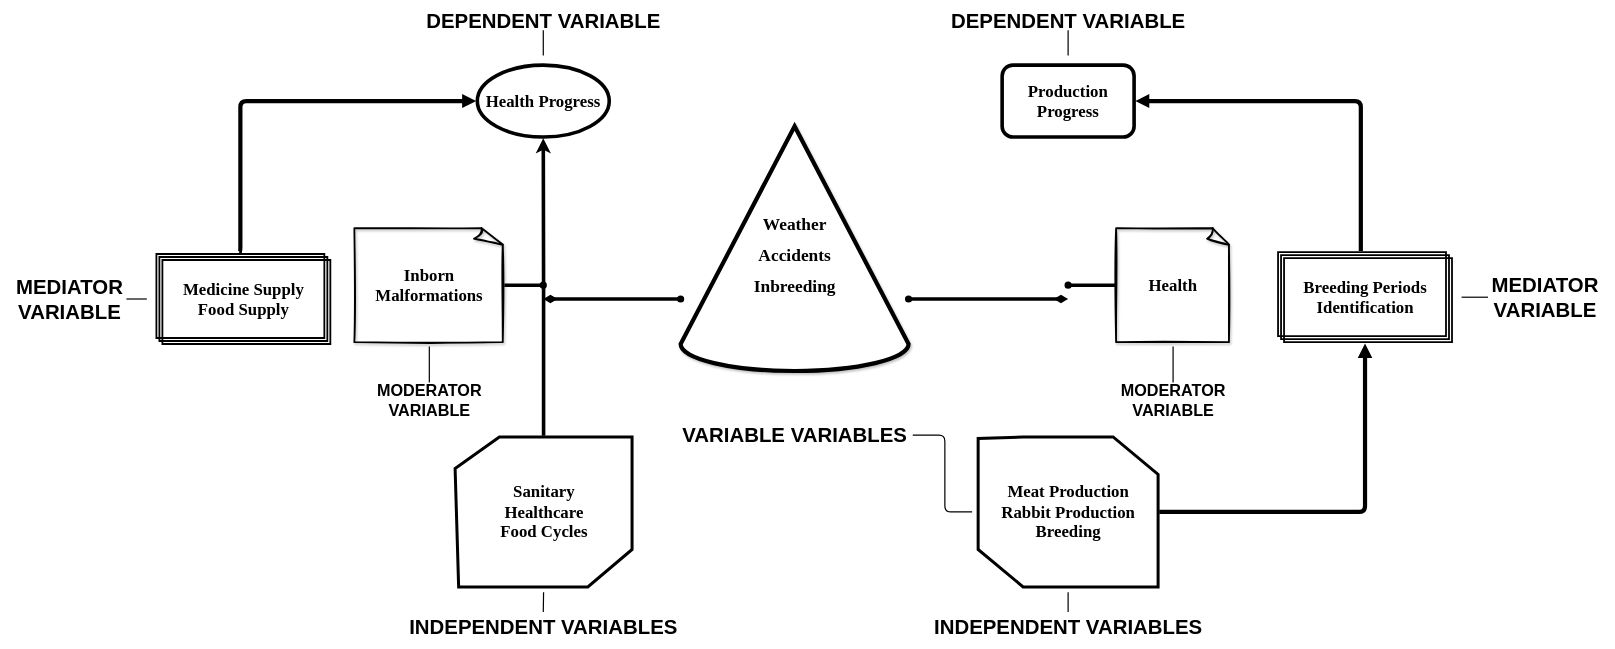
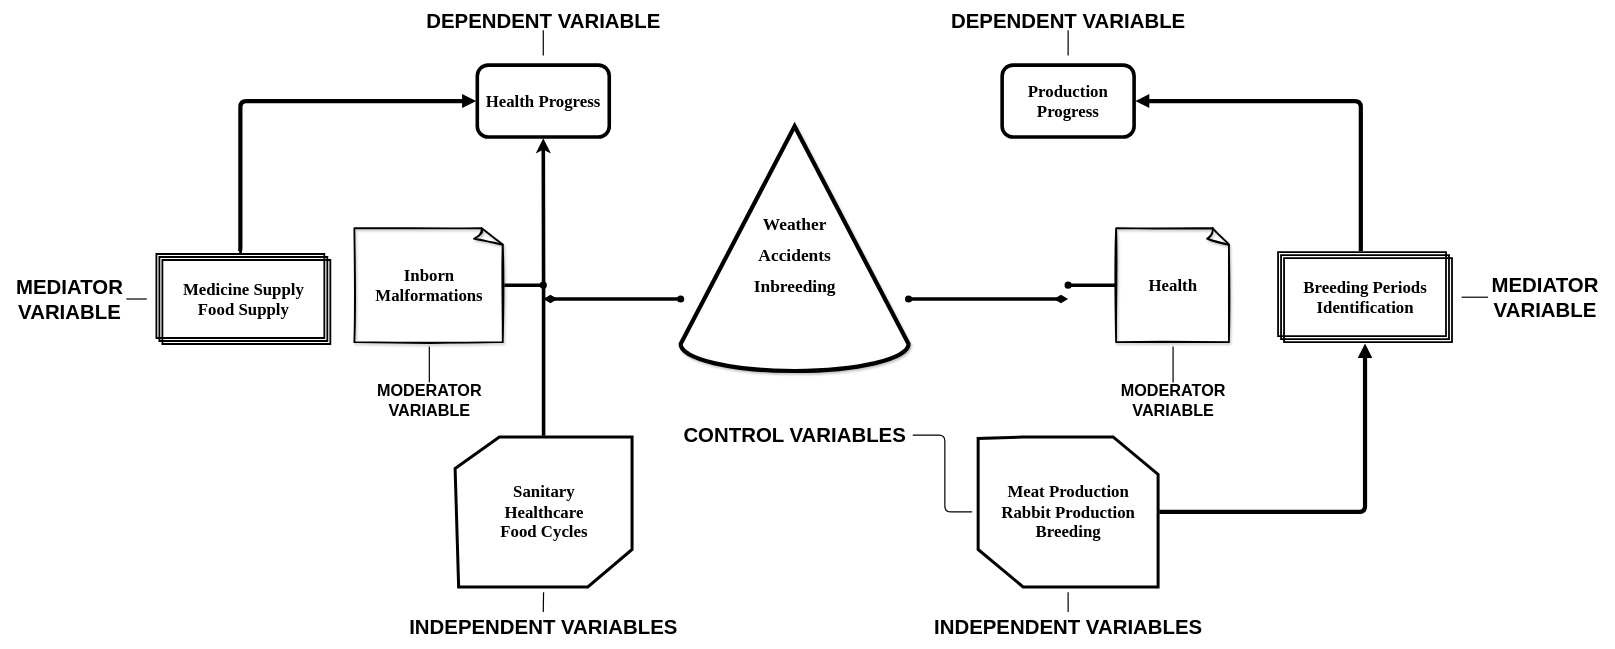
node "Health Progress": shape ellipse -> rounded rectangle
node "VARIABLE VARIABLES": label "VARIABLE VARIABLES" -> "CONTROL VARIABLES"
